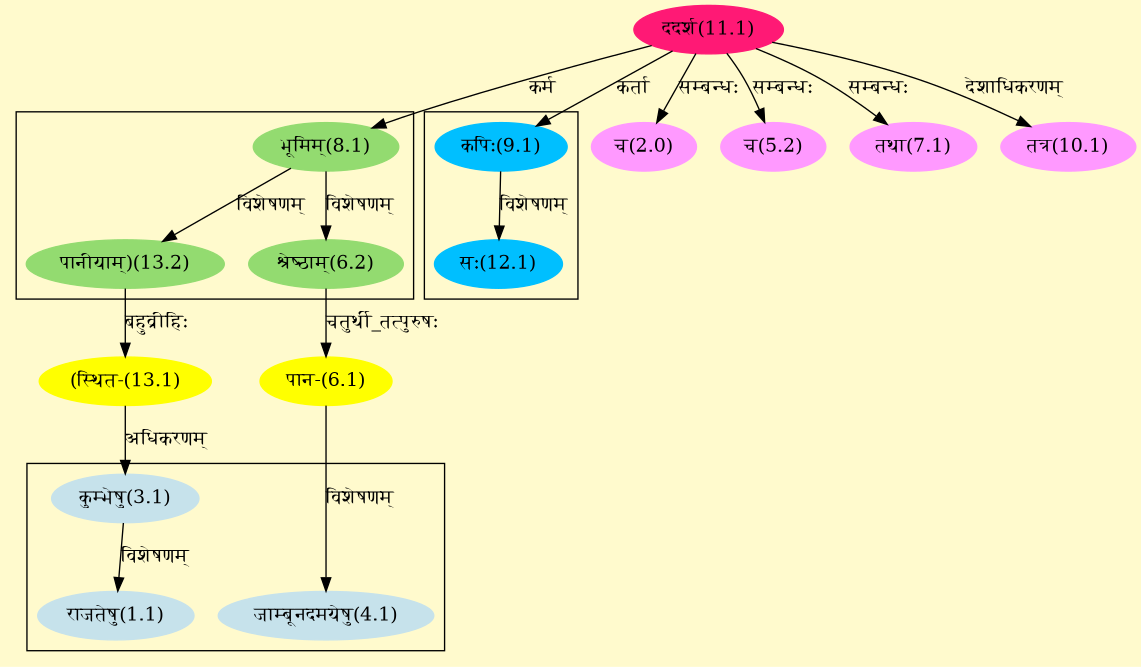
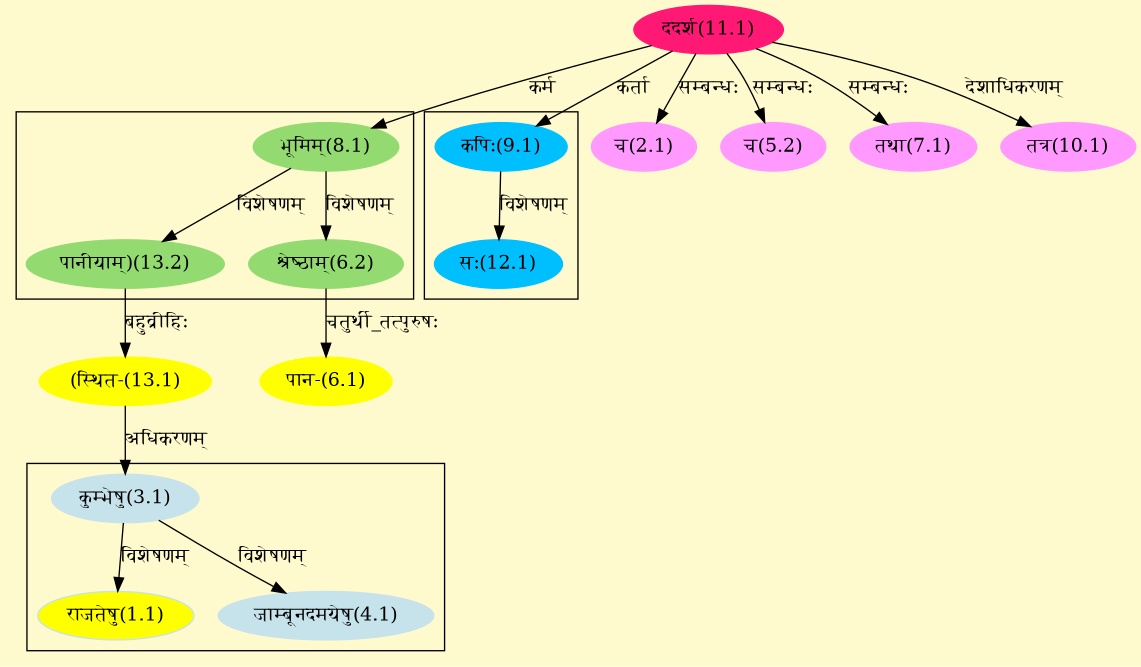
node "च(2.0)": label "च(2.0)" -> "च(2.1)"
edge "पान-(6.1)" -> "जाम्बूनदमयेषु(4.1)": now "कुम्भेषु(3.1)" -> "जाम्बूनदमयेषु(4.1)"
node "राजतेषु(1.1)": fillcolor #c6e2eb -> #ffff00
